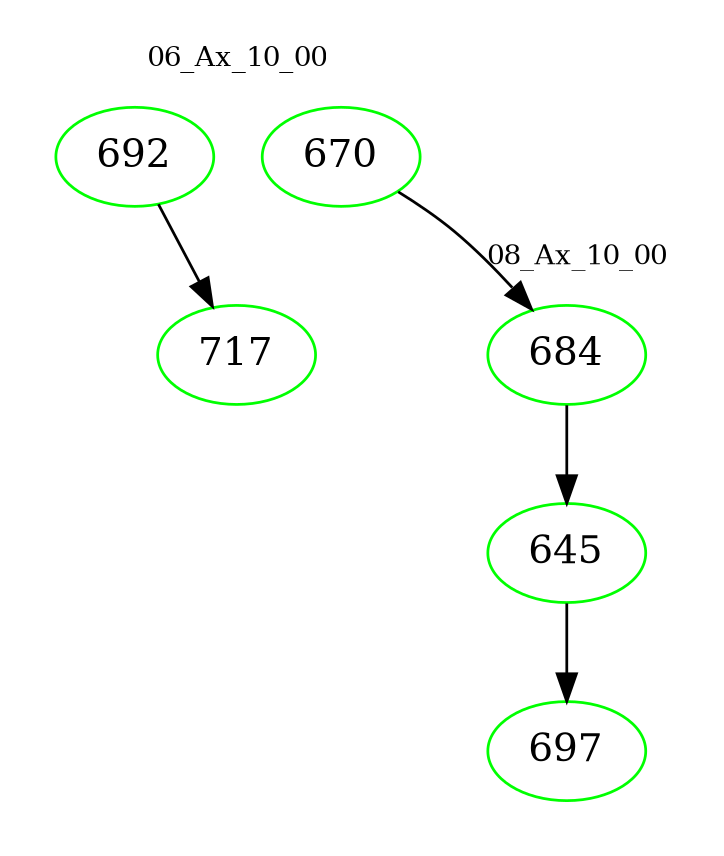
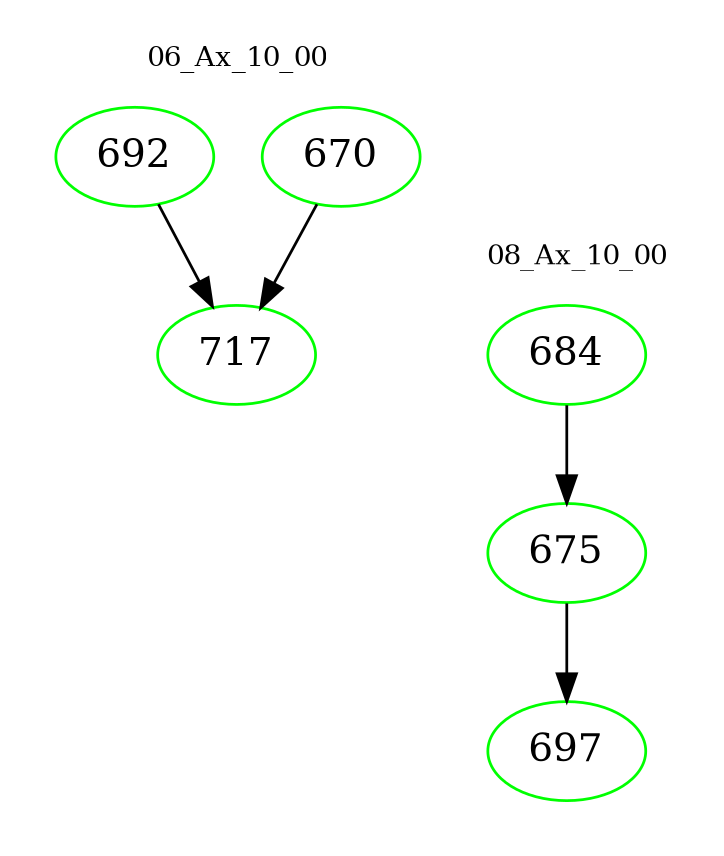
edge "670" -> "684": now "670" -> "717"
node "645": label "645" -> "675"
